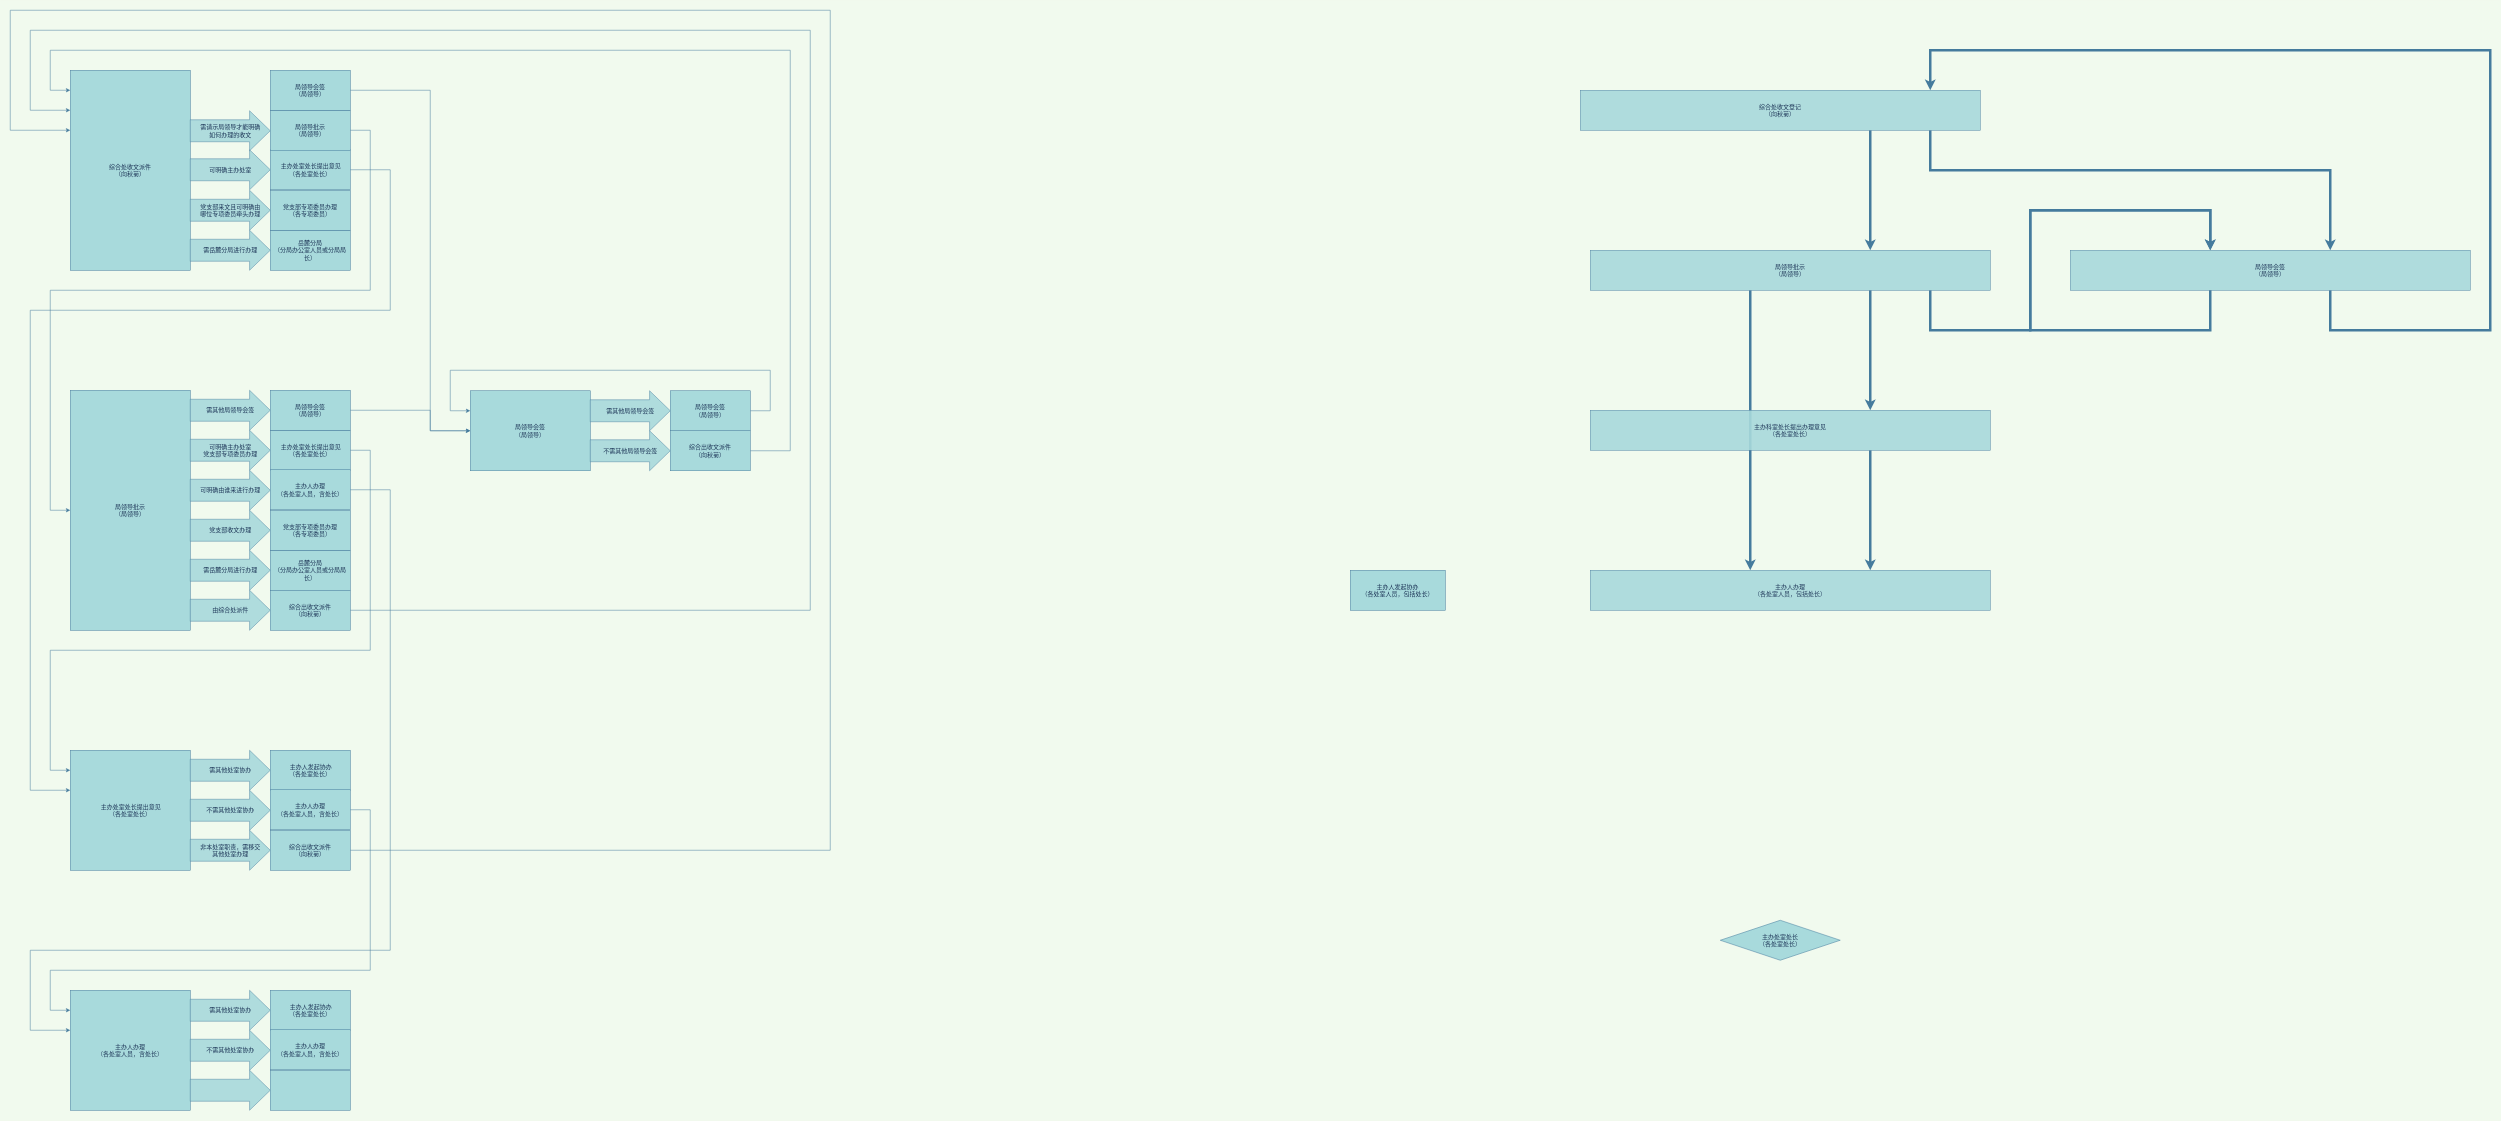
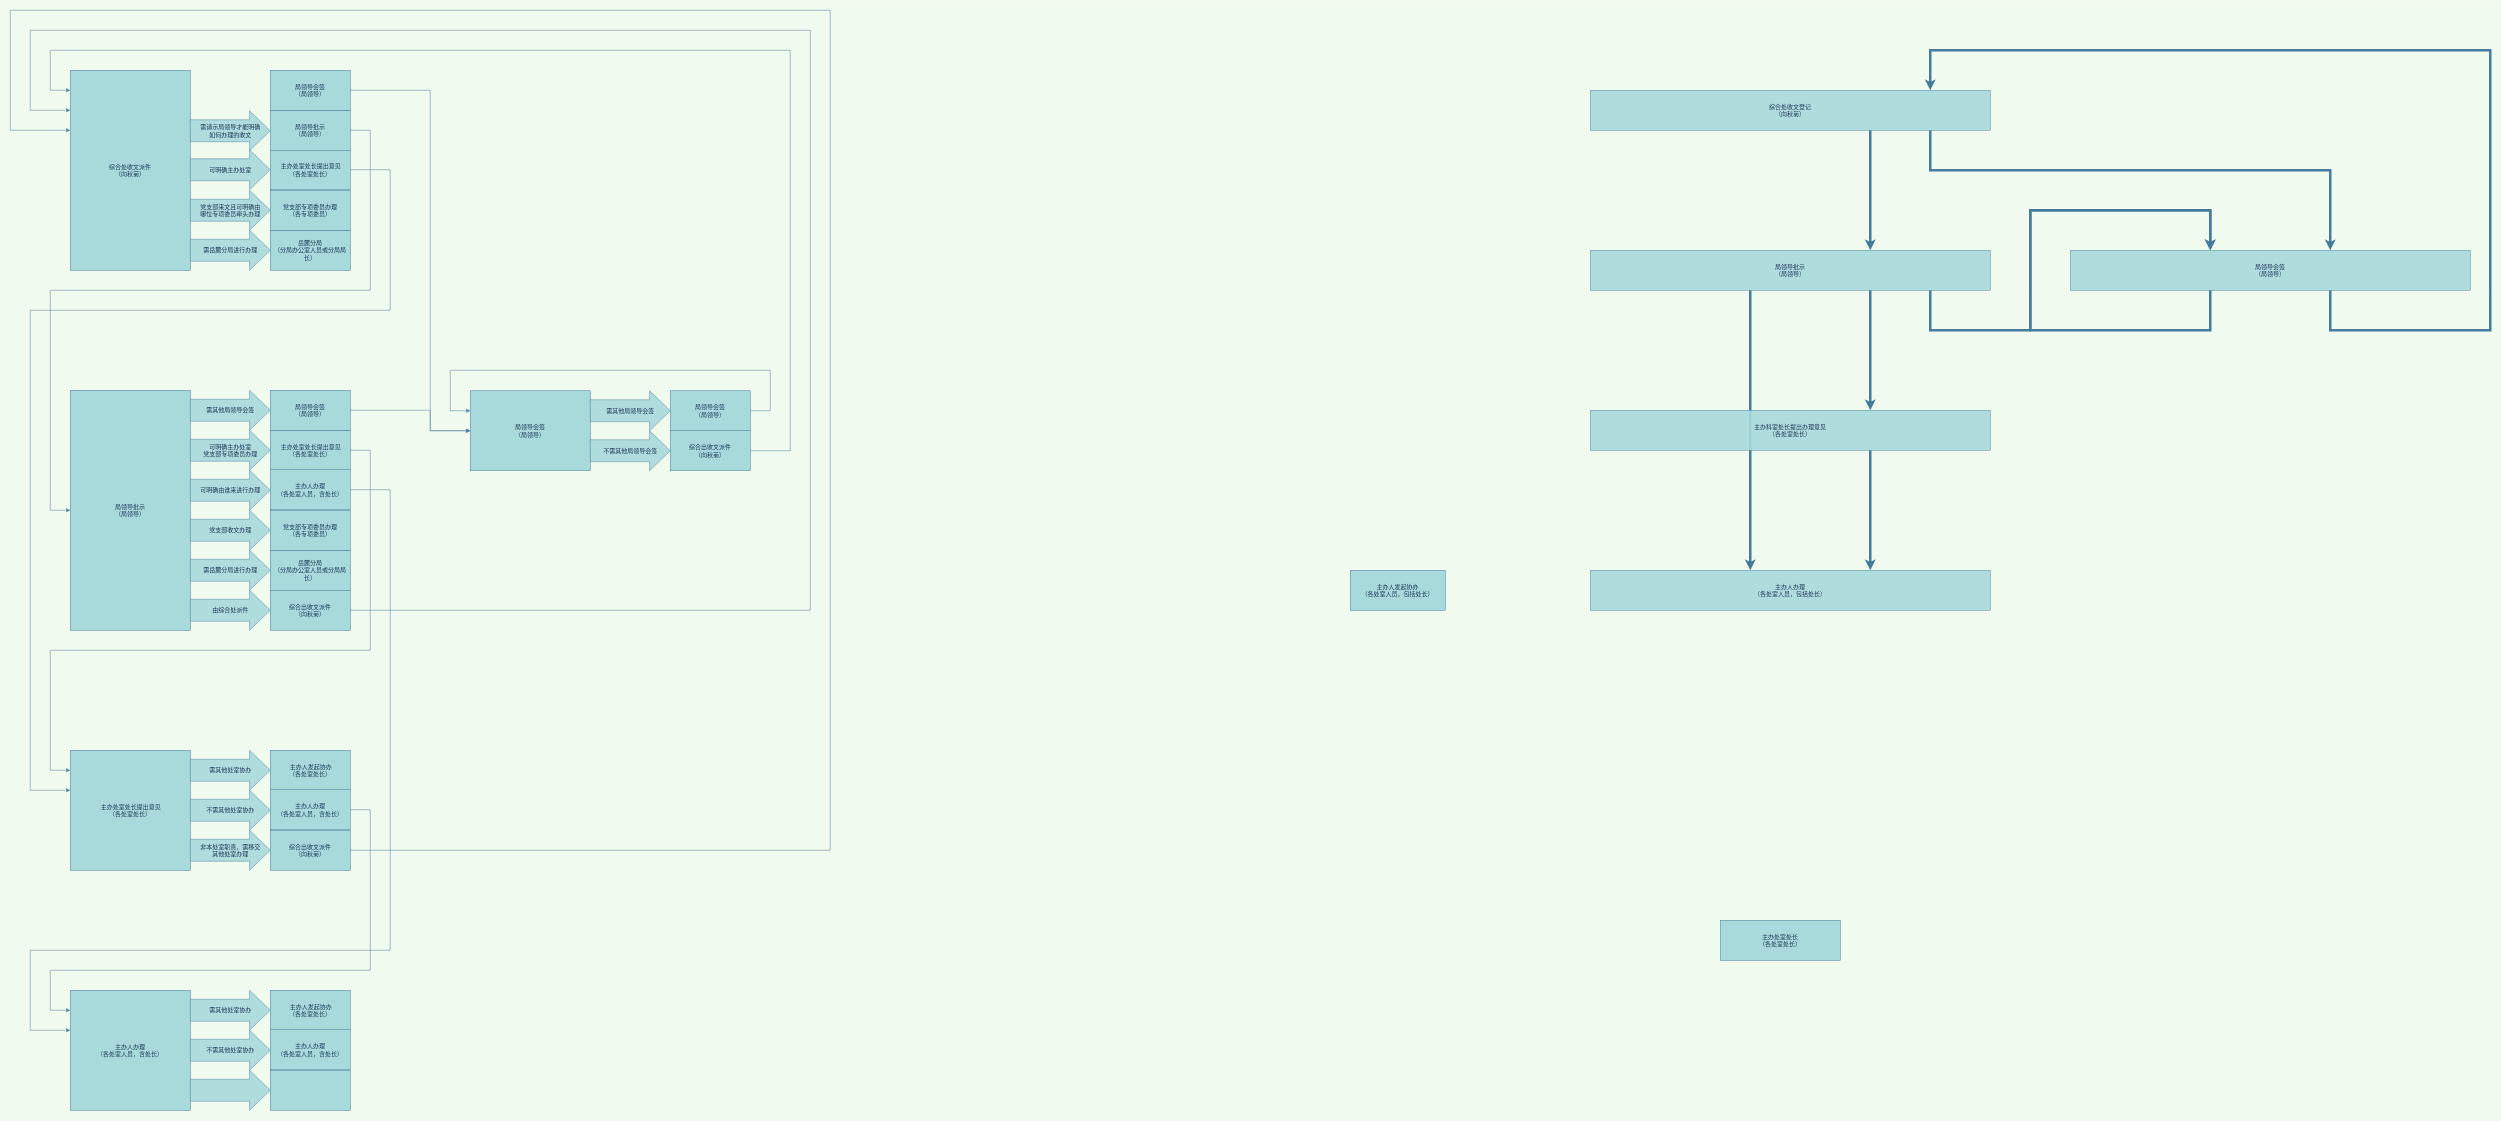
node "综合处收文登记 （向秋菊）": moved (1780, 110) -> (1790, 110)
node "主办处室处长 （各处室处长）": shape diamond -> rectangle
